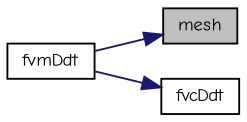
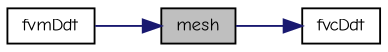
edge "fvmDdt" -> "fvcDdt": now "mesh" -> "fvcDdt"
